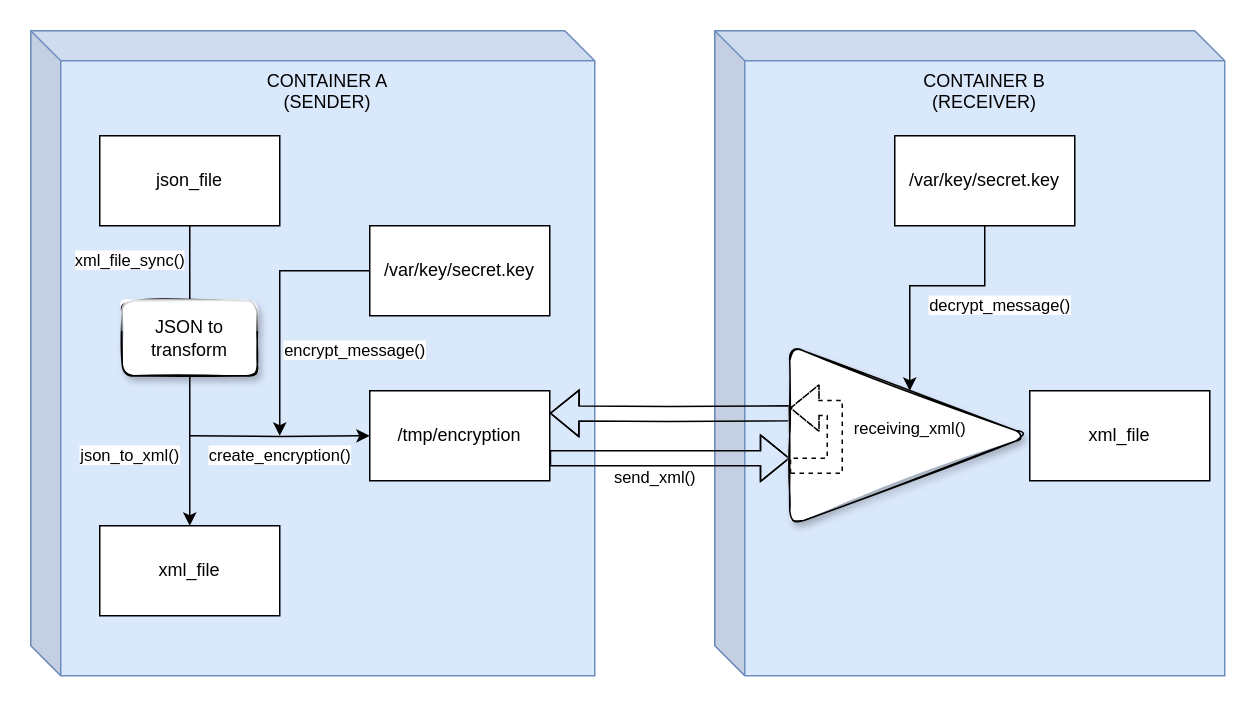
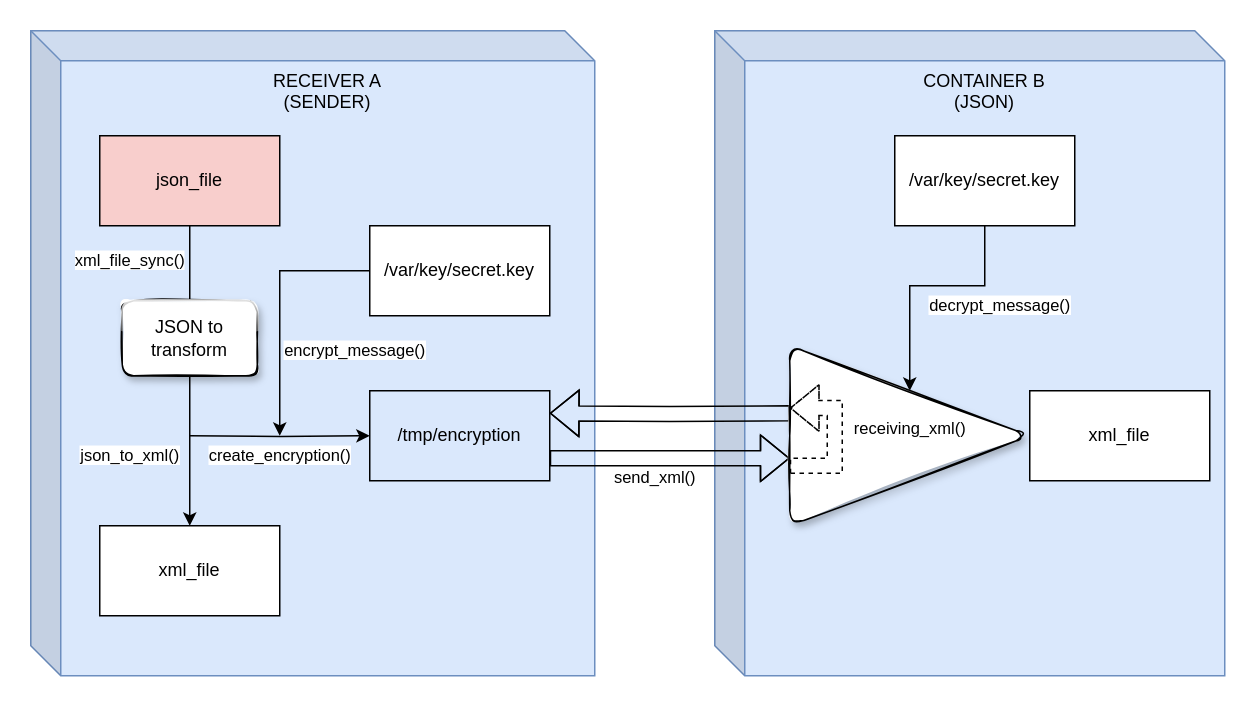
node "CONTAINER A (SENDER)": label "CONTAINER A (SENDER)" -> "RECEIVER A (SENDER)"
node "CONTAINER B (RECEIVER)": label "CONTAINER B (RECEIVER)" -> "CONTAINER B (JSON)"
node "json_file": fillcolor #ffffff -> #f8cecc
node "/tmp/encryption": fillcolor #ffffff -> #dae8fc
